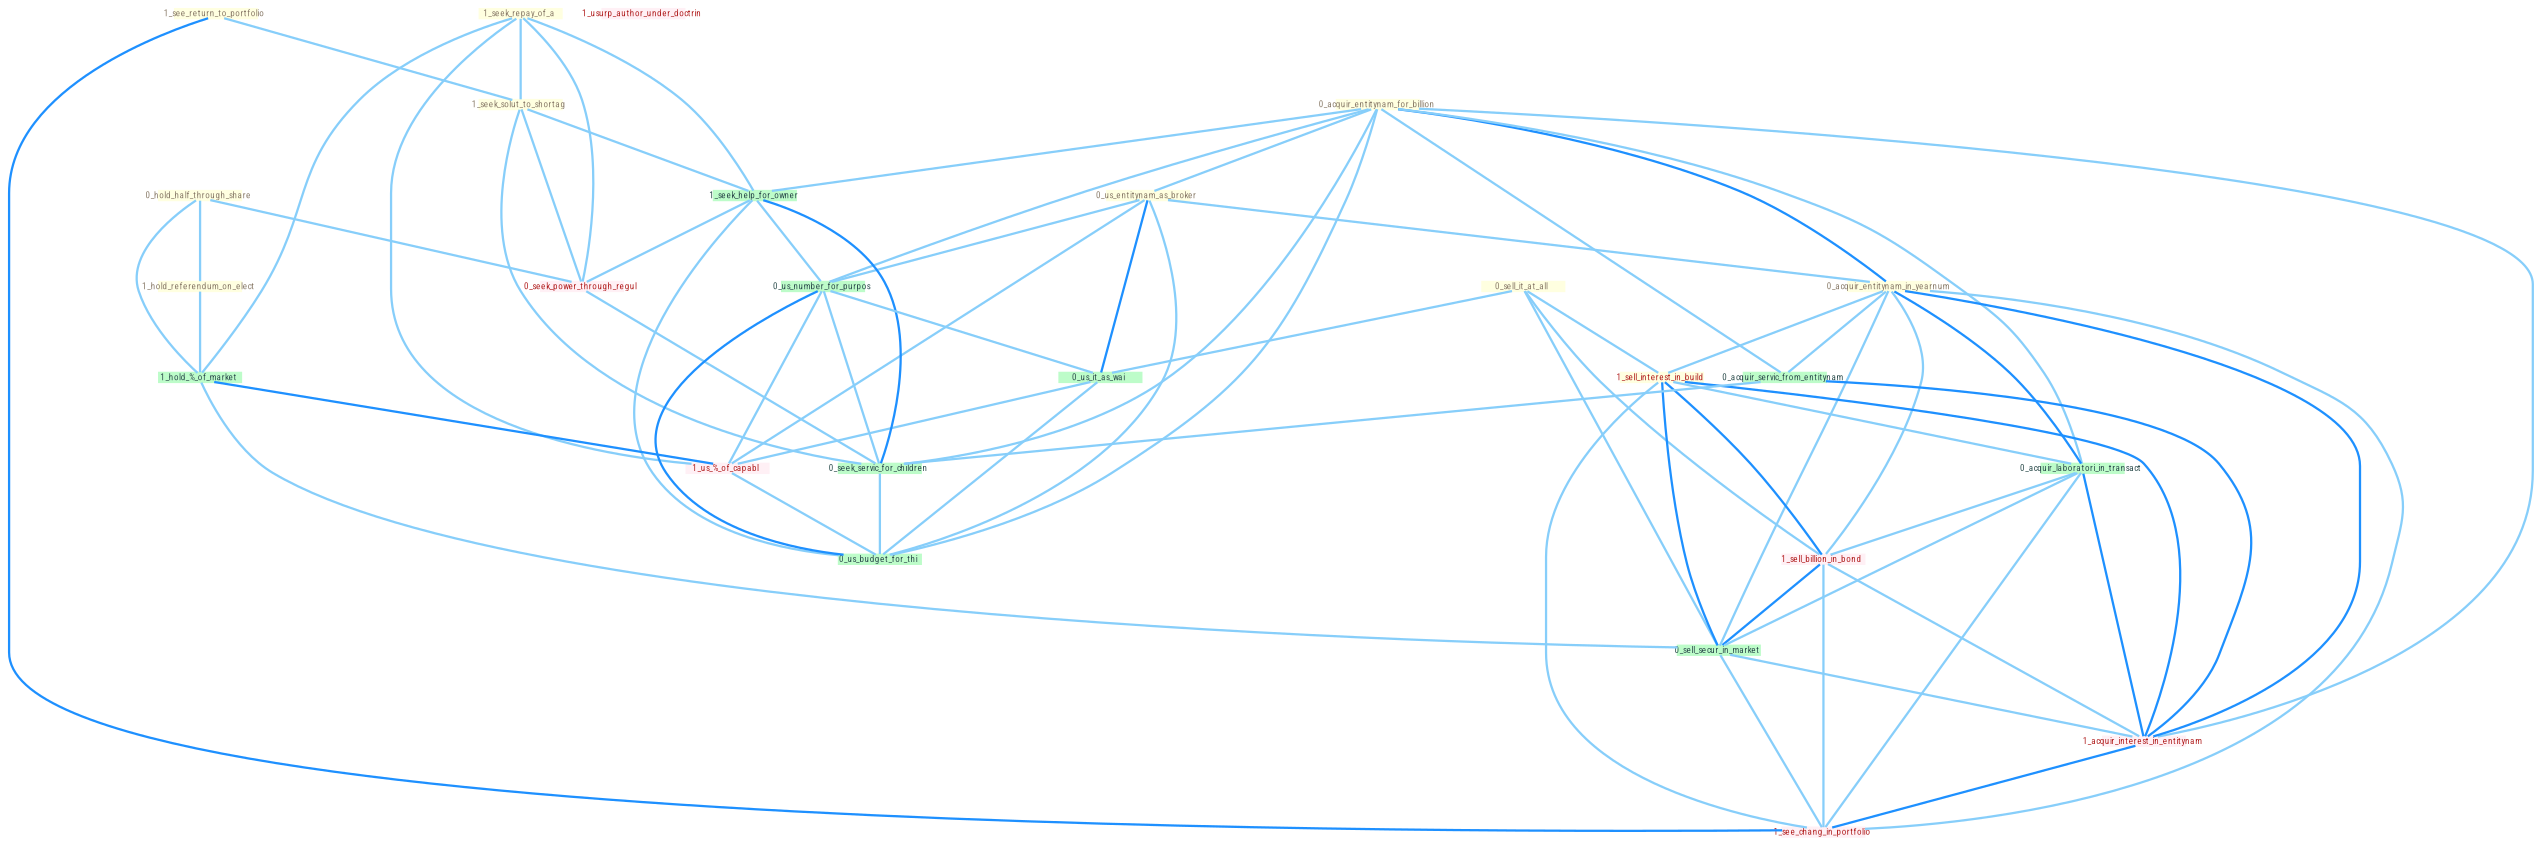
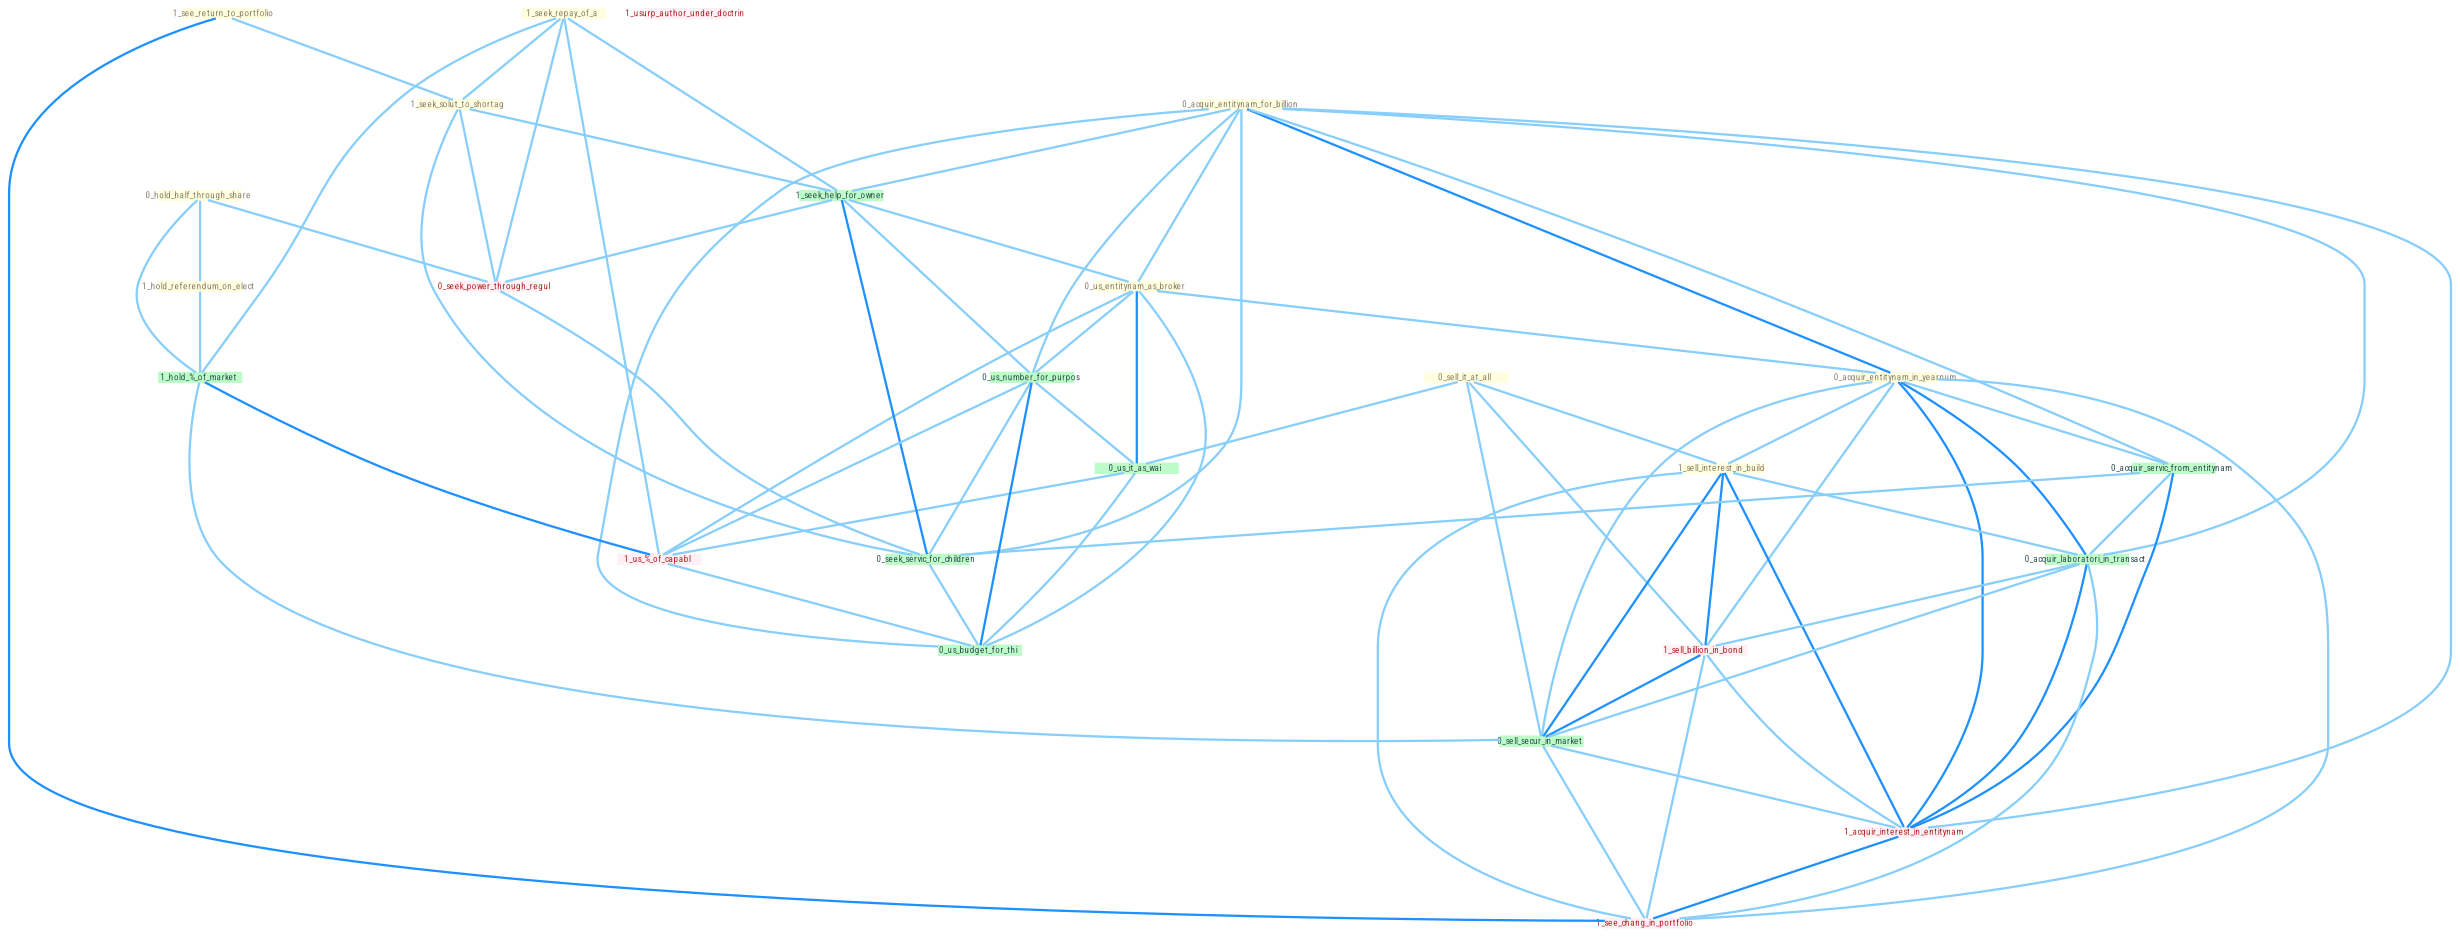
node "1_sell_interest_in_build": fontcolor #b22222 -> #8b7d6b
edge "1_seek_help_for_owner" -- "0_us_budget_for_thi": now "1_seek_help_for_owner" -- "0_us_entitynam_as_broker"
edge "0_acquir_servic_from_entitynam" -- "0_acquir_laboratori_in_transact": added
